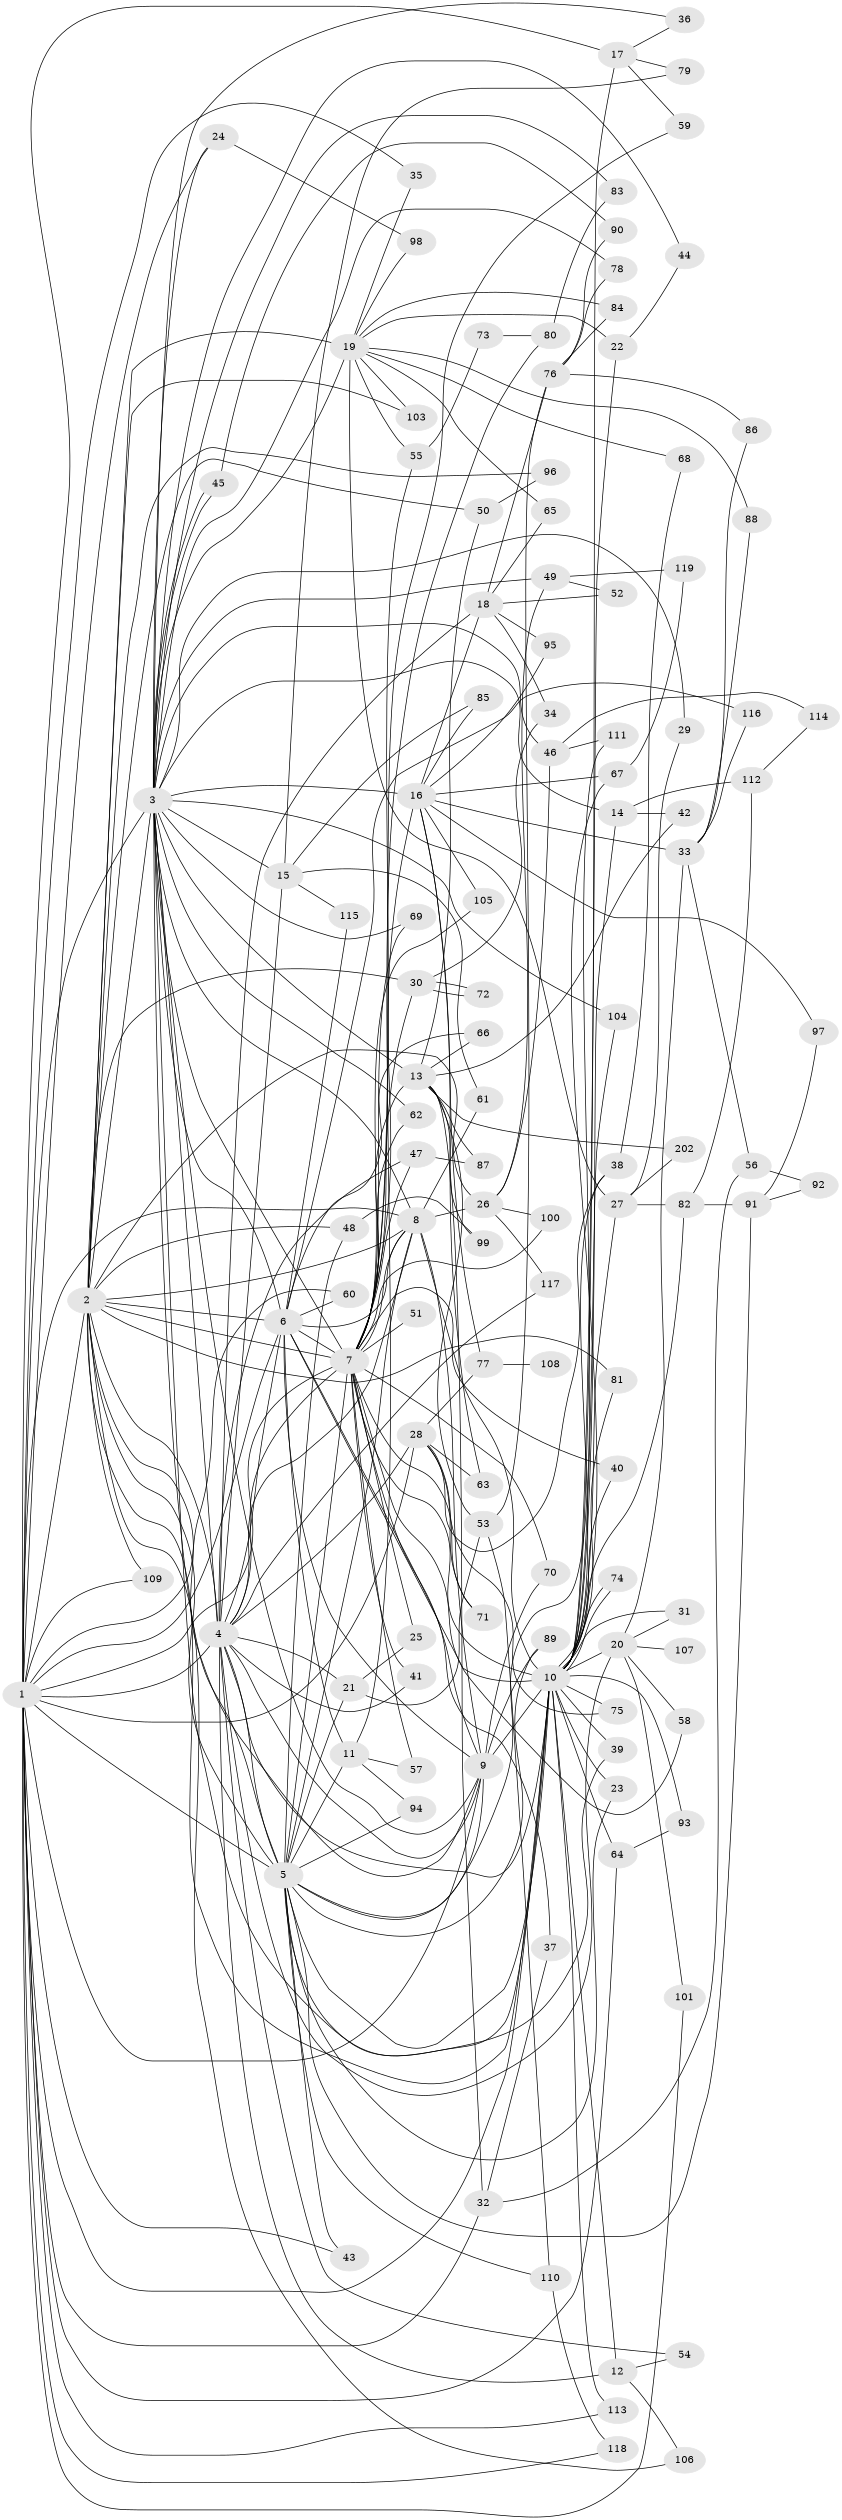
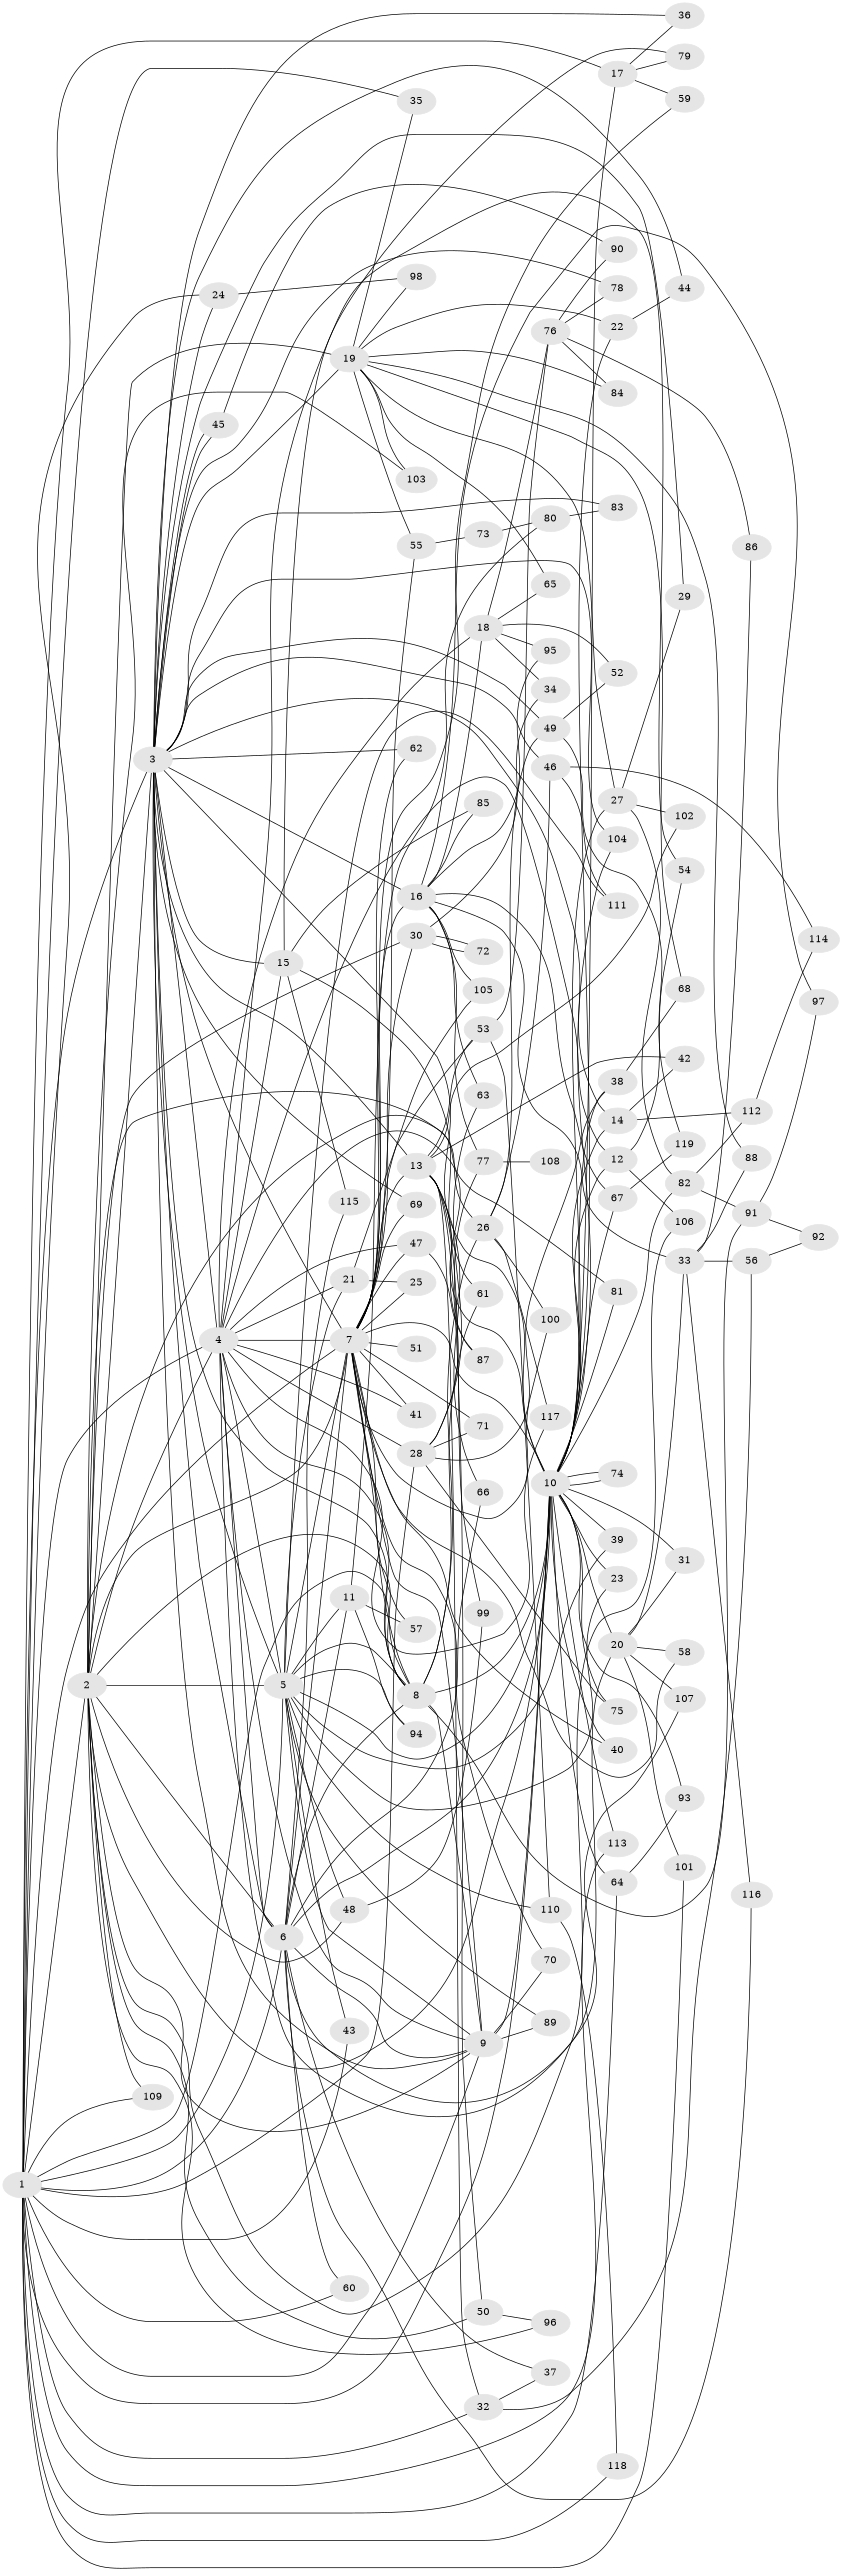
node "202": label "202" -> "102"
edge "107" -- "6": added
edge "91" -- "5": now "91" -- "8"
